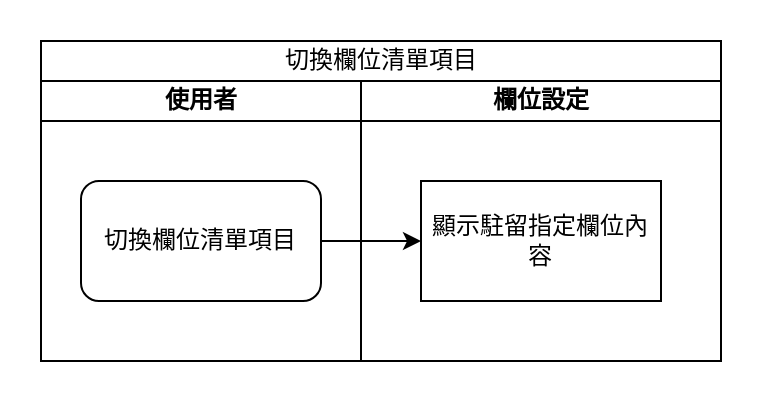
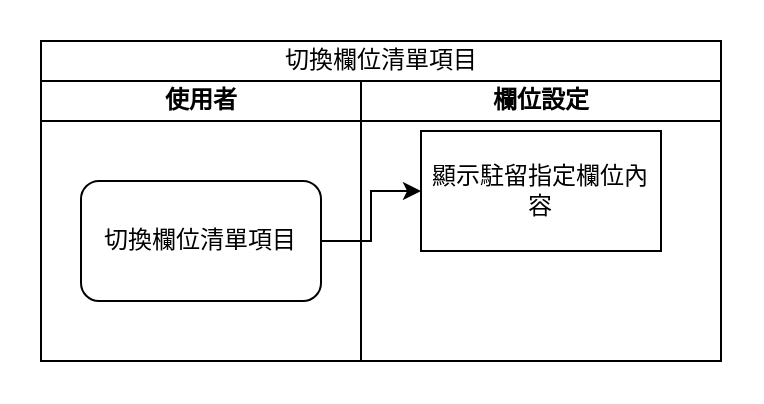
node "顯示駐留指定欄位內容": moved (541, 241) -> (541, 191)
